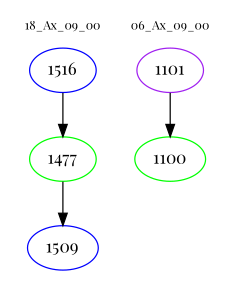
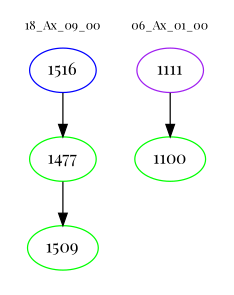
cluster "06_Ax_09_00": label "06_Ax_09_00" -> "06_Ax_01_00"
node "1101": label "1101" -> "1111"
node "1509": color blue -> green
